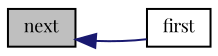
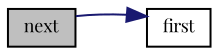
edge "first" -> "next": reversed
